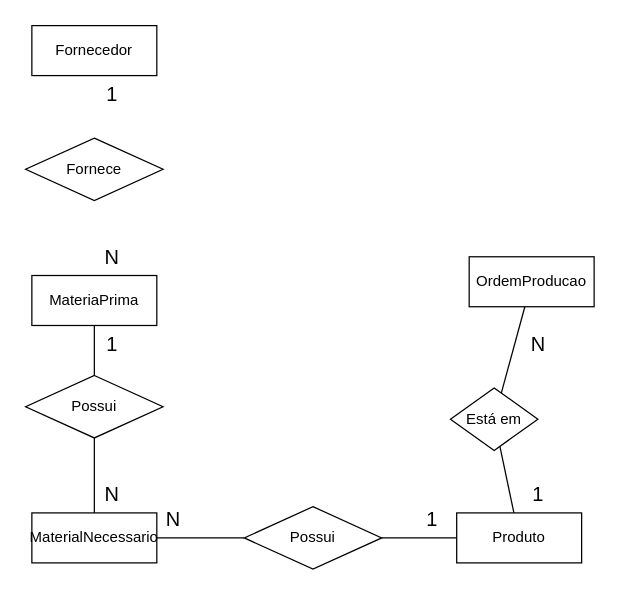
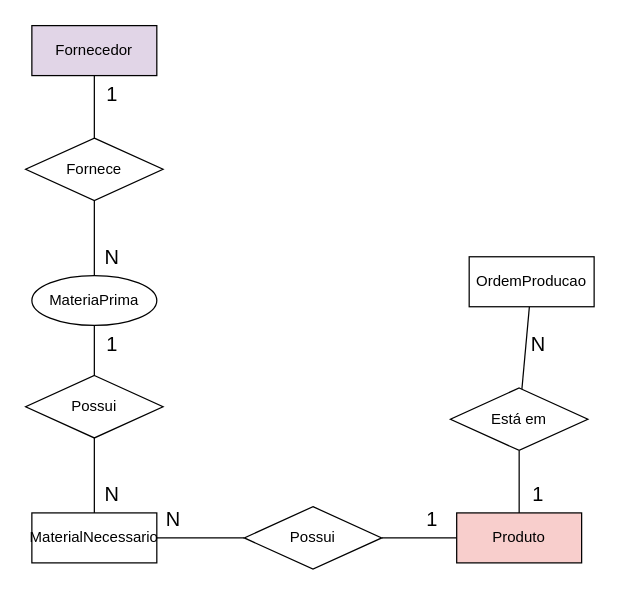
node "Fornecedor": fillcolor #ffffff -> #e1d5e7
edge "Fornecedor" -- "Fornece": added
edge "Fornece" -- "MateriaPrima": added
node "MateriaPrima": shape rectangle -> ellipse
node "Está em": size 88x63 -> 138x63
node "Produto": fillcolor #ffffff -> #f8cecc
